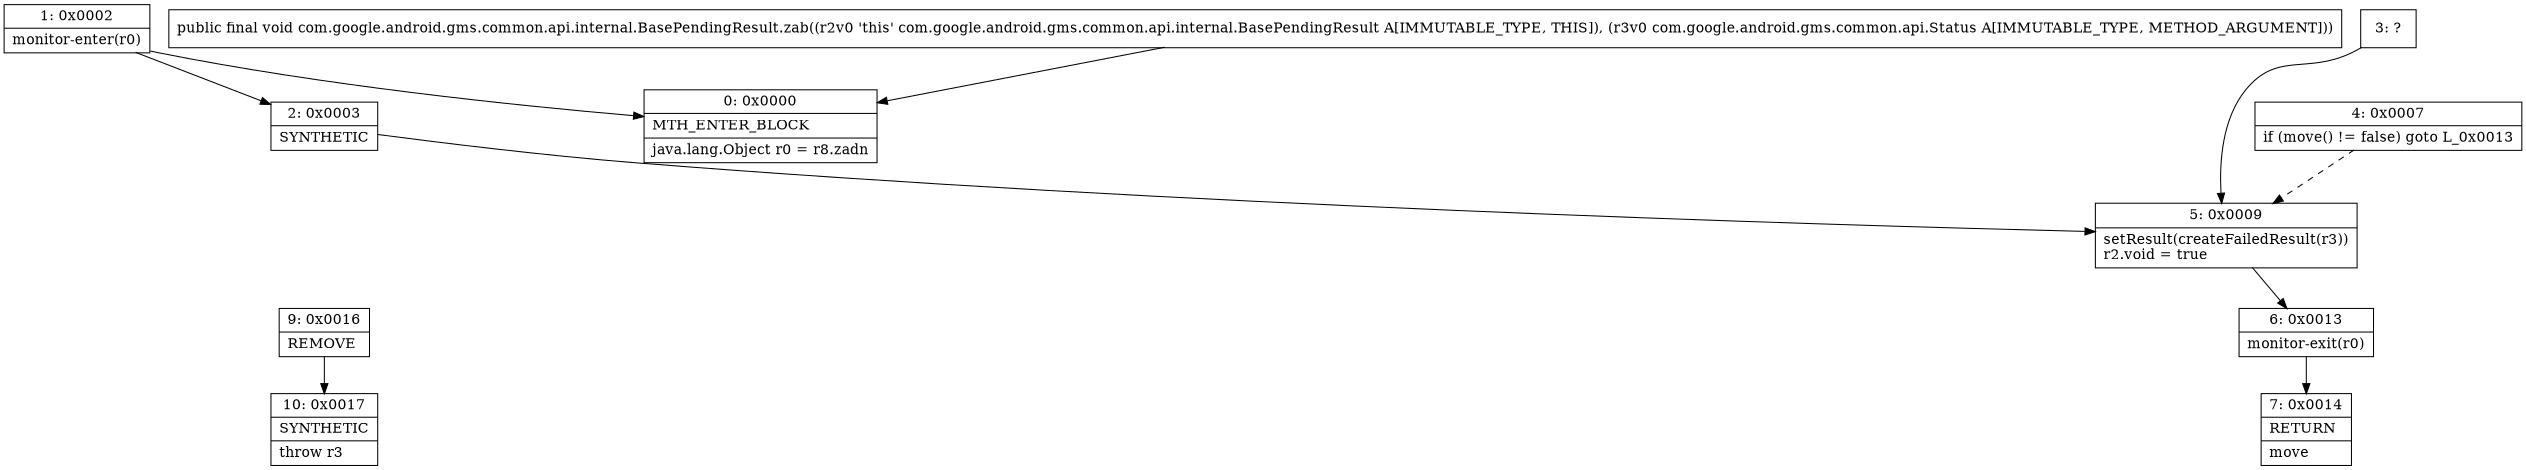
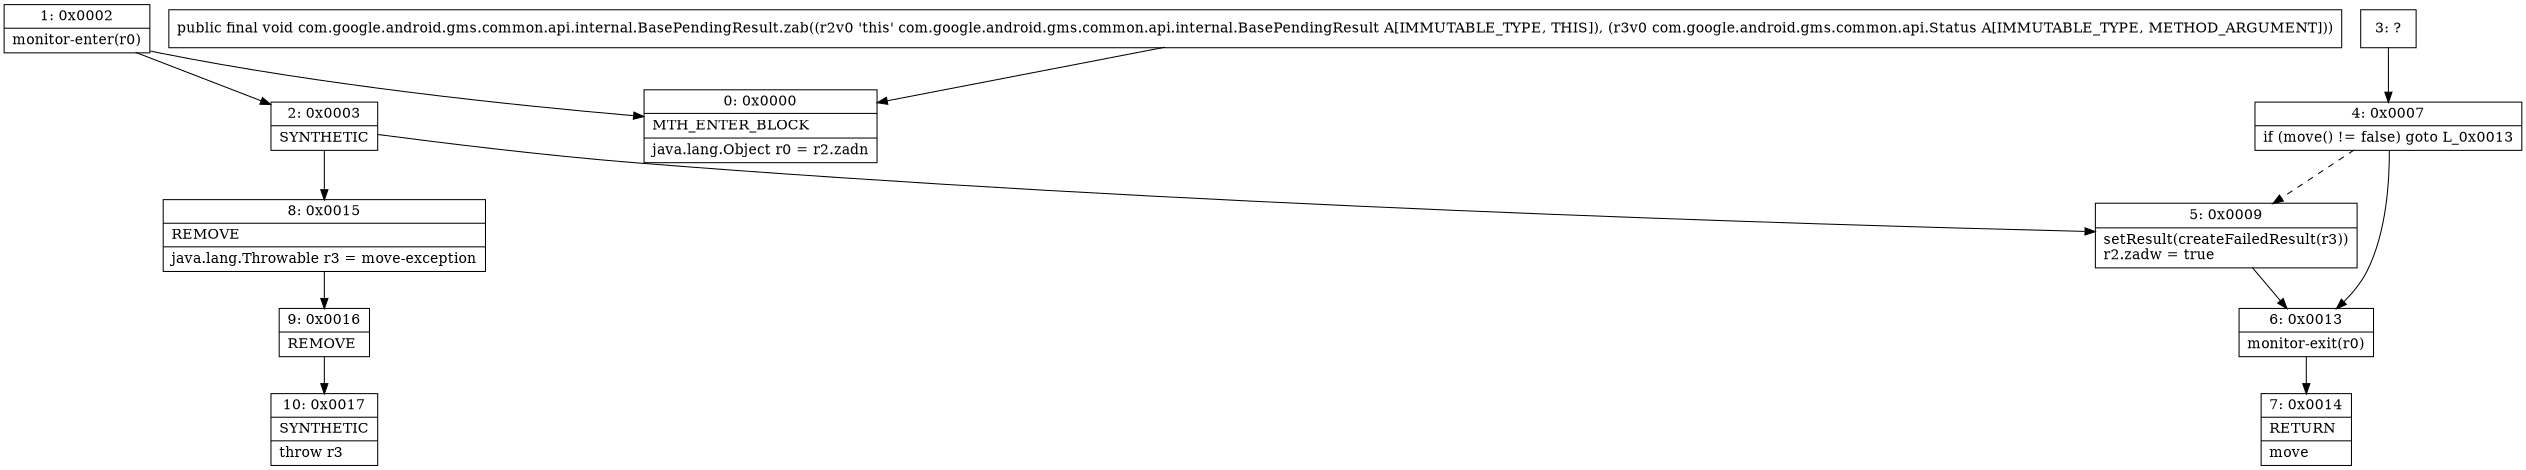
edge "3: ?" -> "5: 0x0009": now "3: ?" -> "4: 0x0007"
node "0: 0x0000": text "java.lang.Object r0 = r8.zadn" -> "java.lang.Object r0 = r2.zadn"
edge "4: 0x0007" -> "6: 0x0013": added
node "8: 0x0015": added
node "5: 0x0009": text "r2.void = true" -> "r2.zadw = true"
